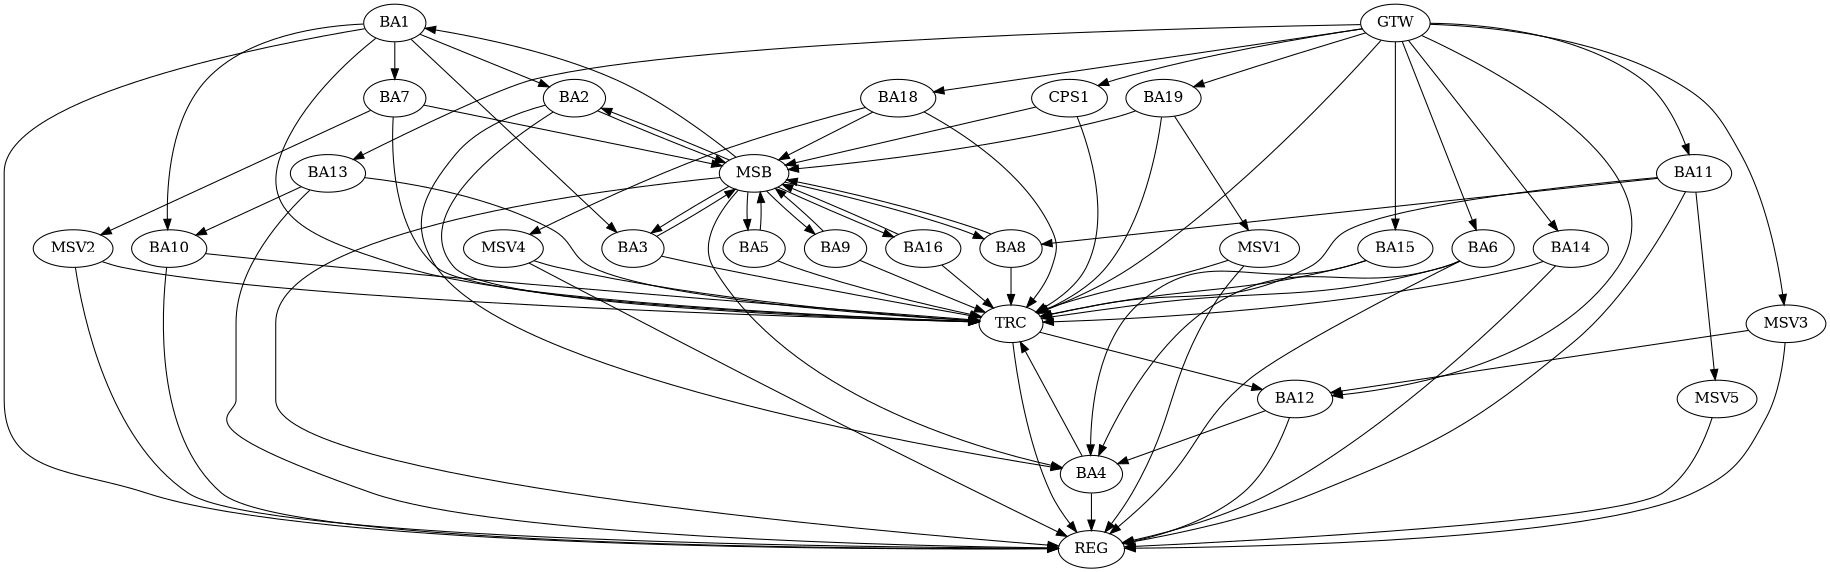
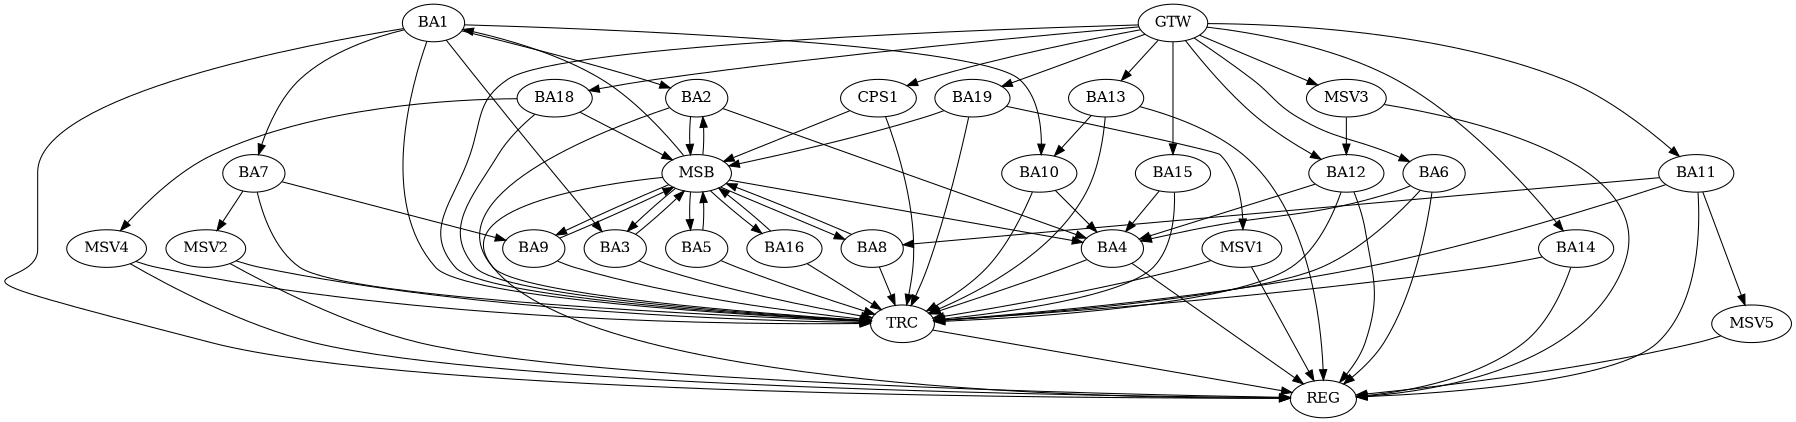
edge "BA7" -> "MSB": now "BA7" -> "BA9"
edge "TRC" -> "BA12": reversed
edge "BA10" -> "REG": now "BA10" -> "BA4"
